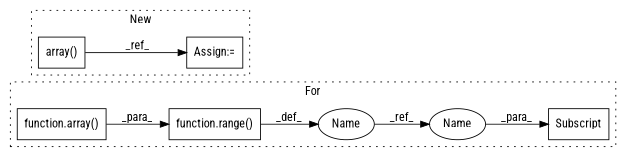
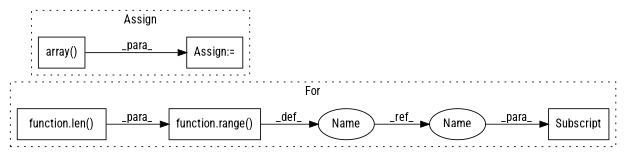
cluster "New": label "New" -> "Assign"
edge "array()" -> "Assign:=": label "_ref_" -> "_para_"
node "function.array()": label "function.array()" -> "function.len()"
